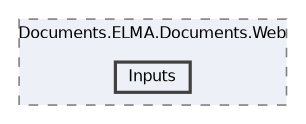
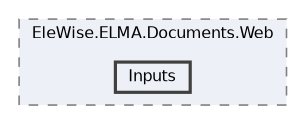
cluster "Documents.ELMA.Documents.Web": label "Documents.ELMA.Documents.Web" -> "EleWise.ELMA.Documents.Web"
